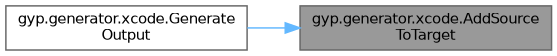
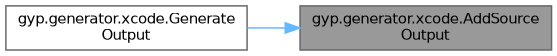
node "gyp.generator.xcode.AddSource ToTarget": label "gyp.generator.xcode.AddSource ToTarget" -> "gyp.generator.xcode.AddSource Output"
